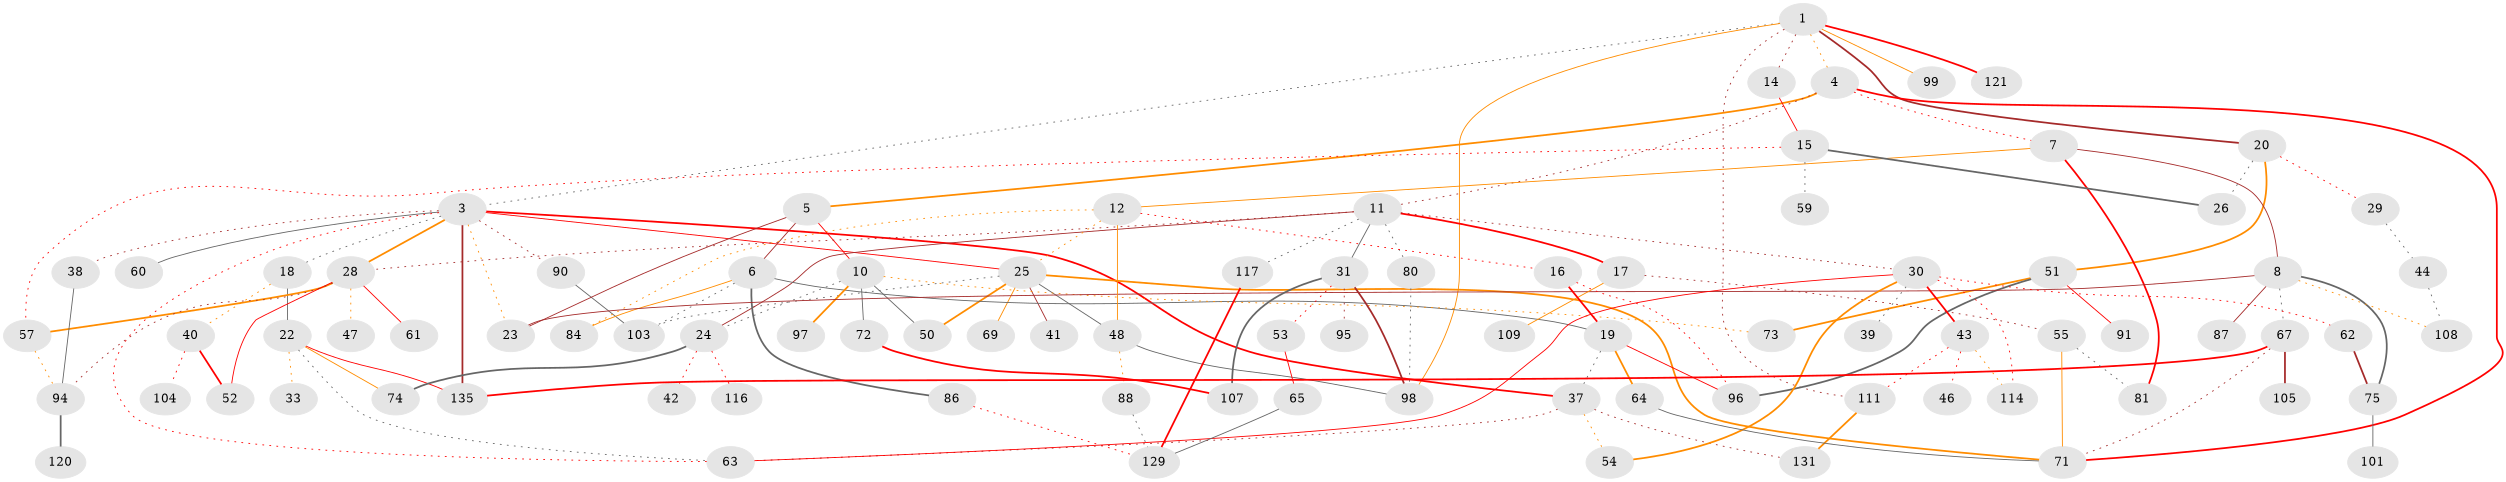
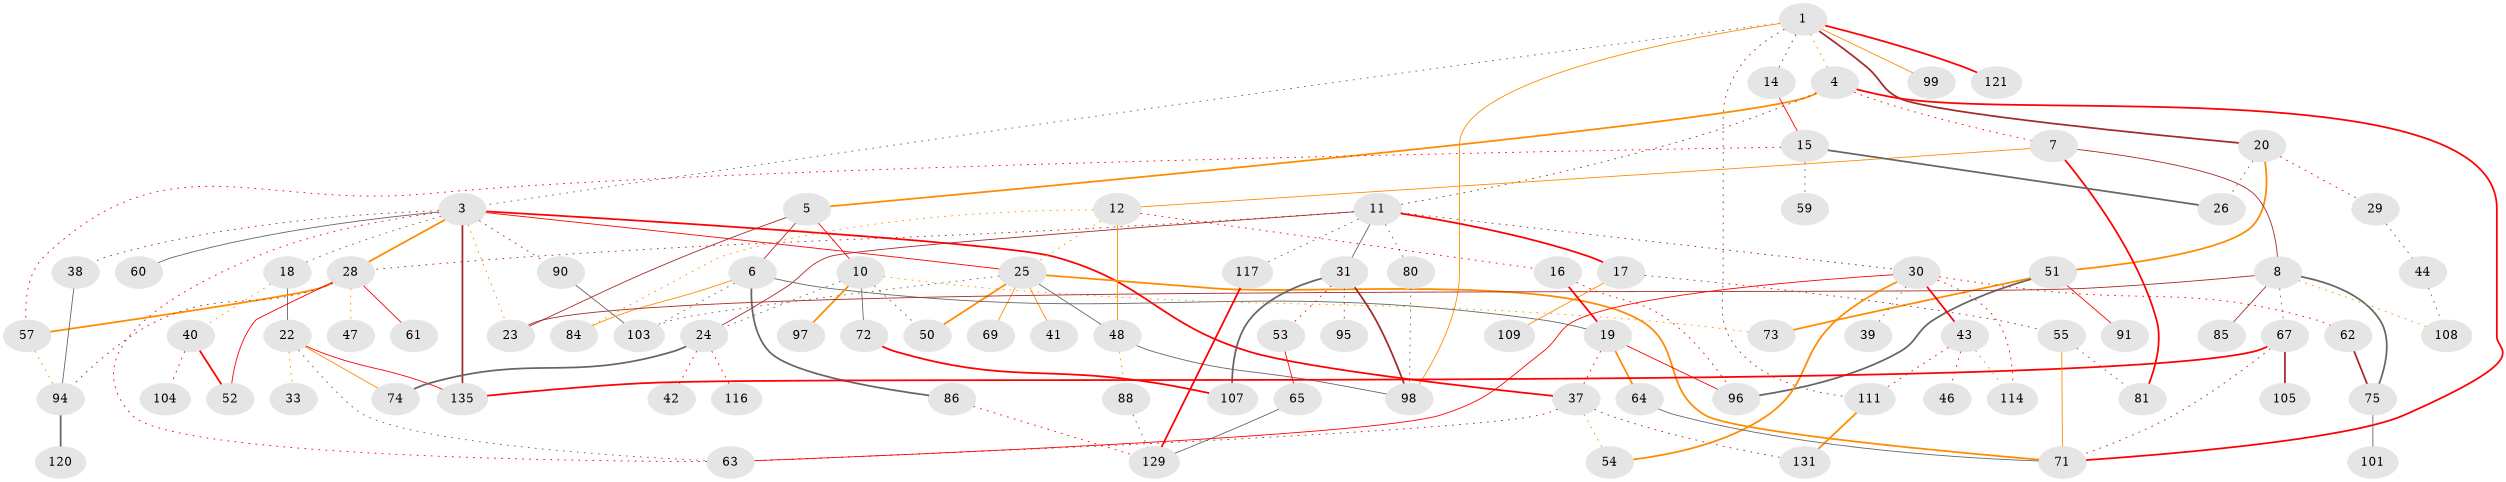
edge "10" -- "50": style solid -> dotted
edge "25" -- "41": color brown -> darkorange
node "87": label "87" -> "85"
edge "19" -- "37": color gray40 -> red
